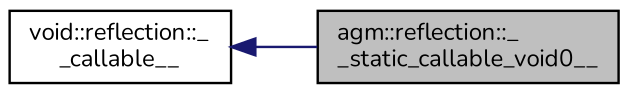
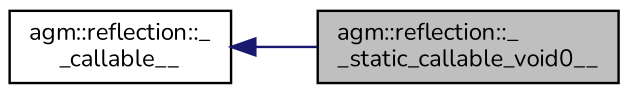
node "void::reflection::_ _callable__": label "void::reflection::_ _callable__" -> "agm::reflection::_ _callable__"
